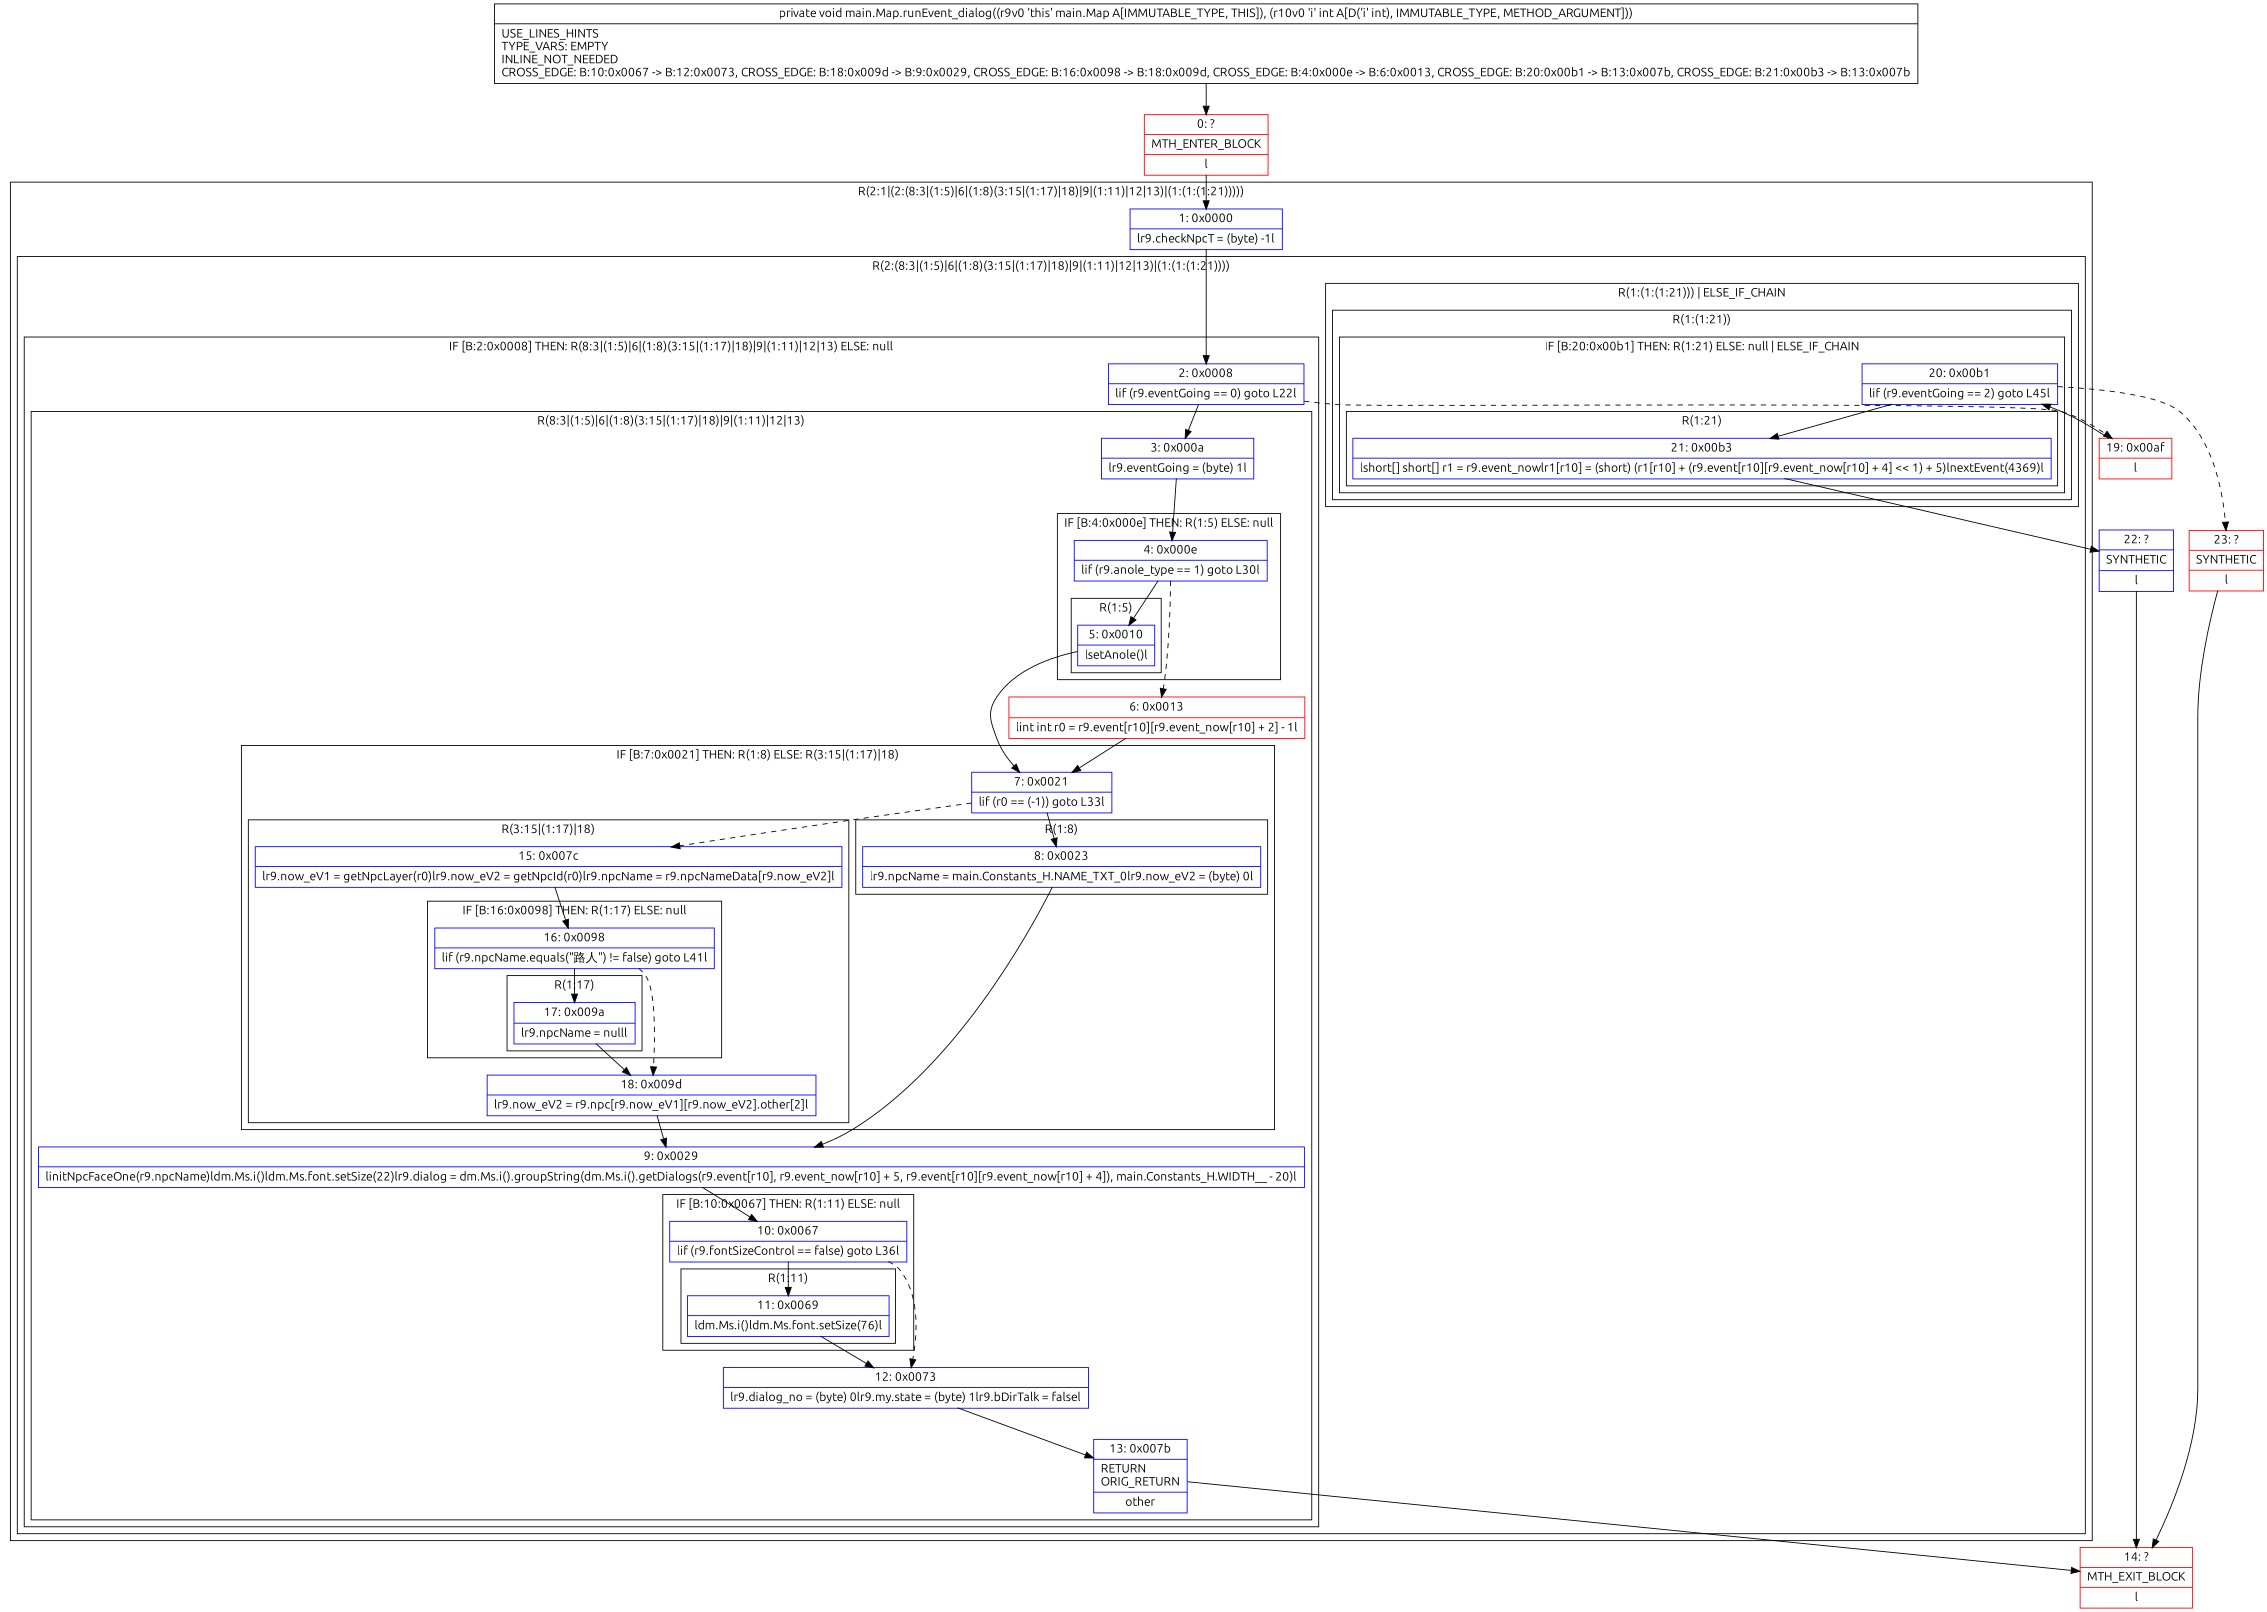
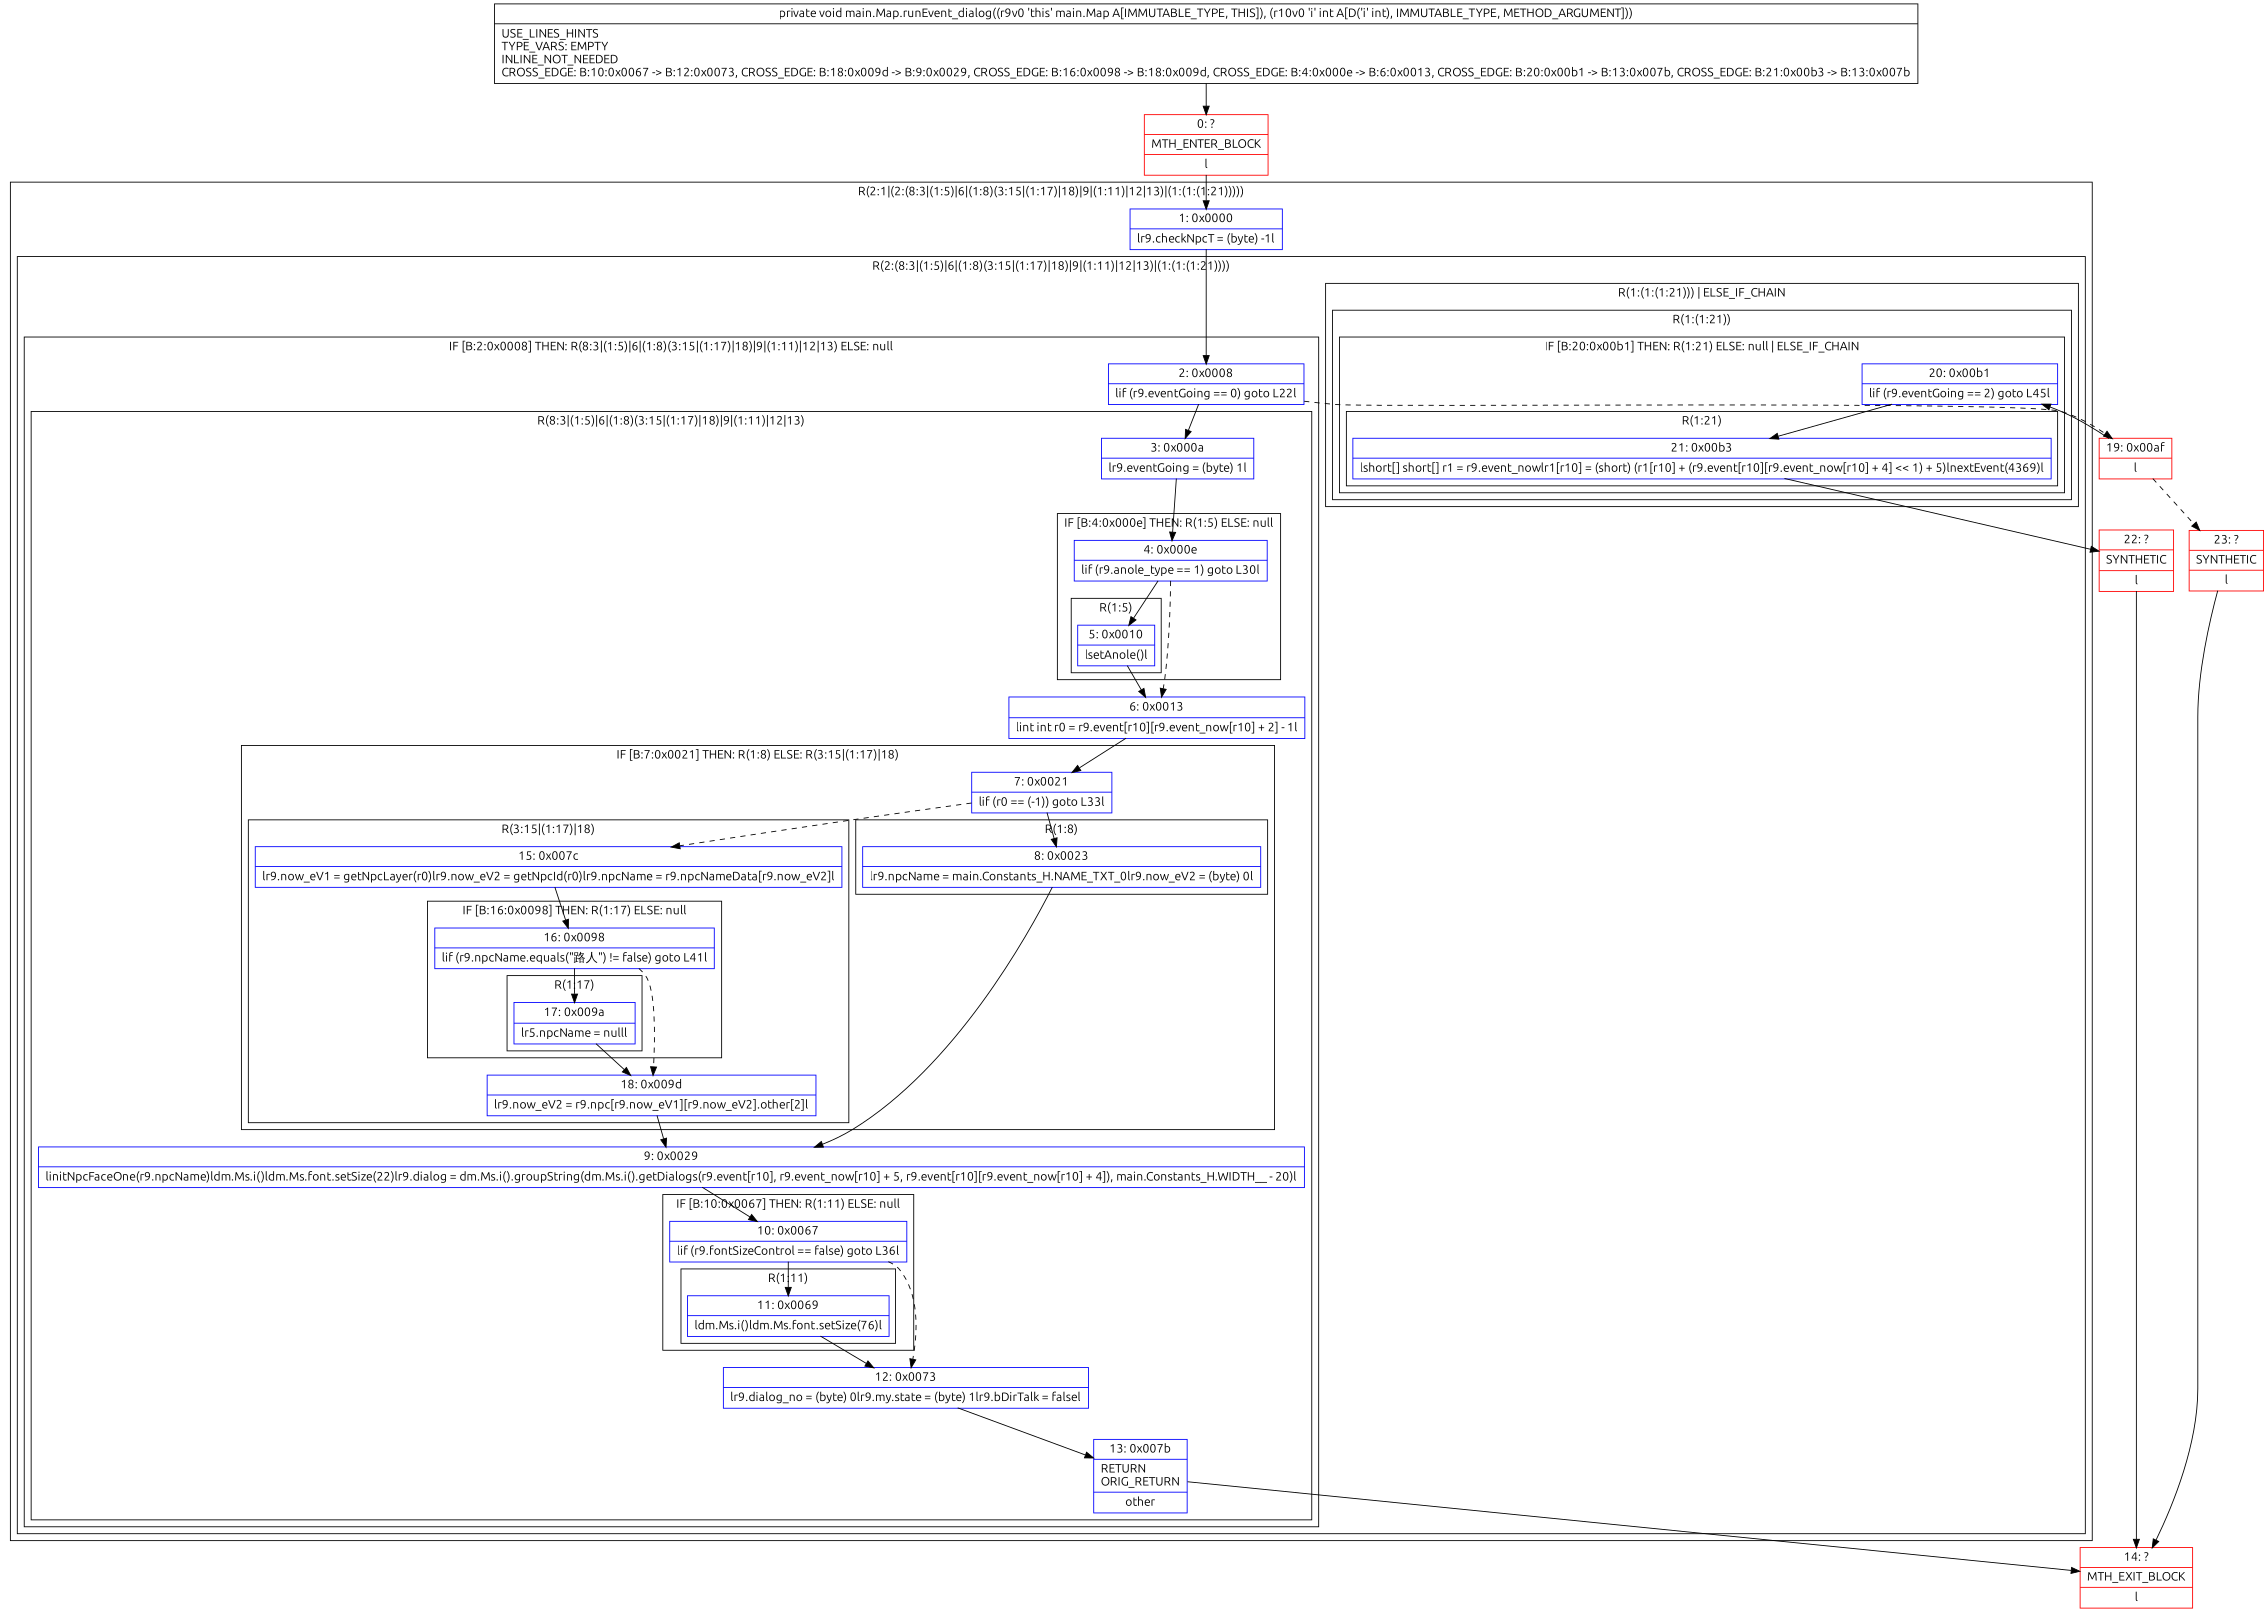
edge "20: 0x00b1" -> "23: ?": now "19: 0x00af" -> "23: ?"
node "22: ?": color blue -> red
edge "5: 0x0010" -> "7: 0x0021": now "5: 0x0010" -> "6: 0x0013"
node "6: 0x0013": color red -> blue
node "17: 0x009a": text "lr9.npcName = nulll" -> "lr5.npcName = nulll"
